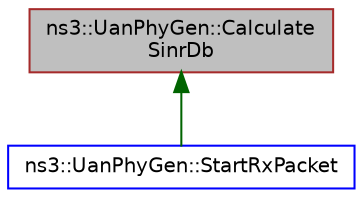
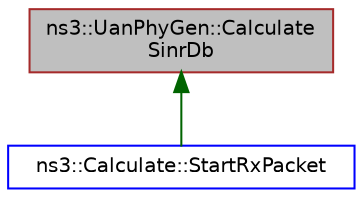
node "ns3::UanPhyGen::StartRxPacket": label "ns3::UanPhyGen::StartRxPacket" -> "ns3::Calculate::StartRxPacket"
